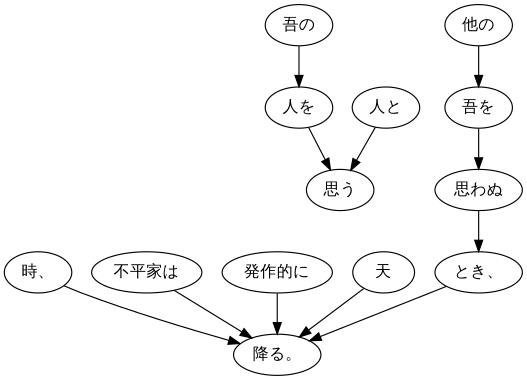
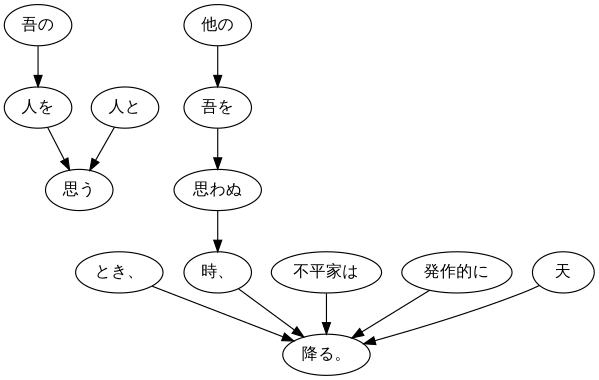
edge "思わぬ" -> "とき、": now "思わぬ" -> "時、"
